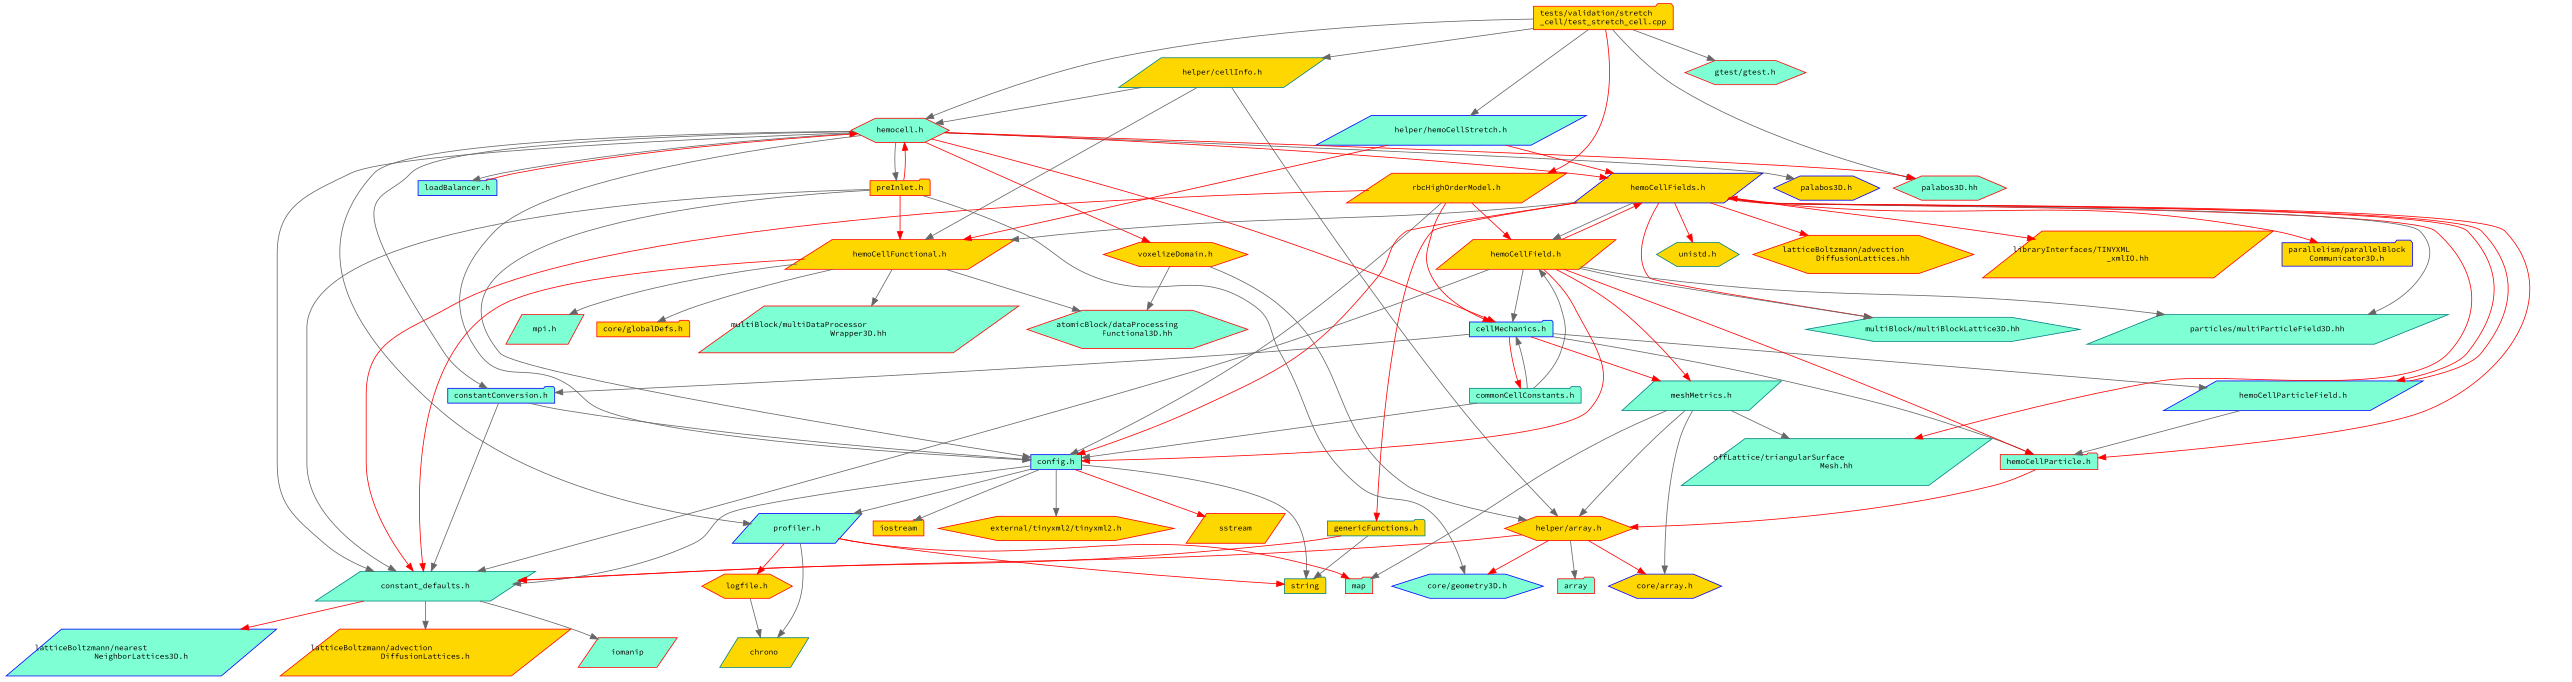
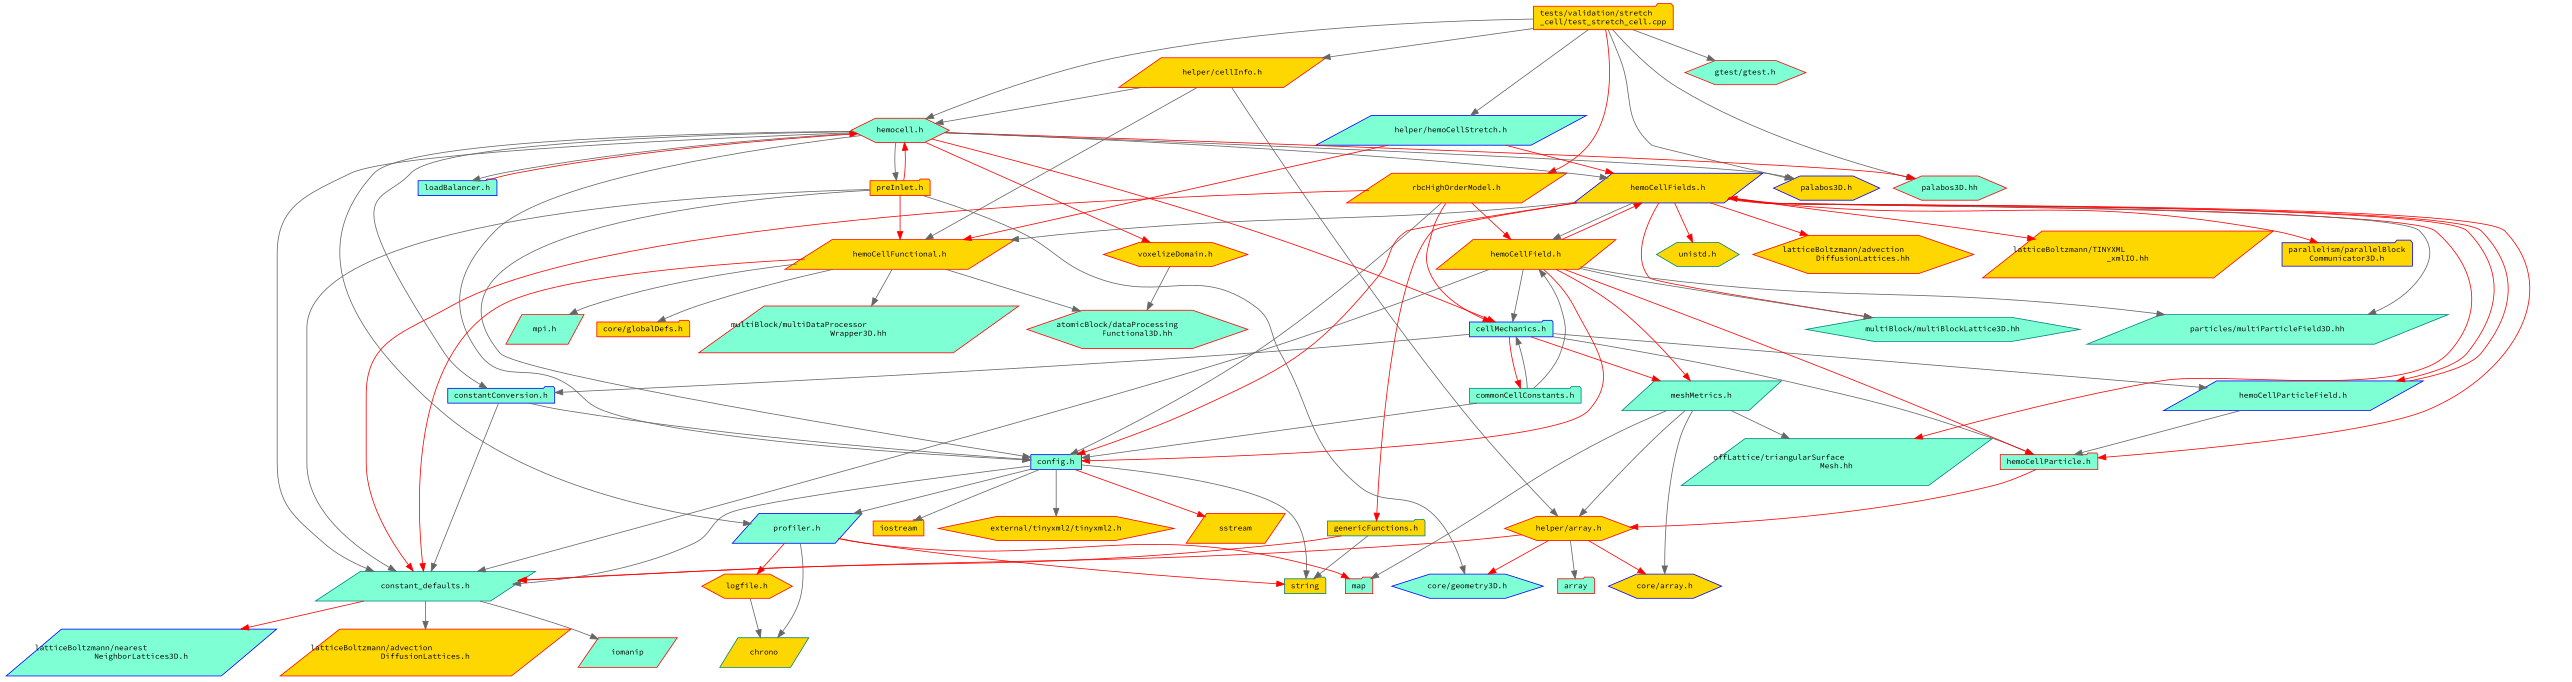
node "helper/cellInfo.h": color teal -> red
edge "tests/validation/stretch _cell/test_stretch_cell.cpp" -> "palabos3D.h": added
edge "hemocell.h" -> "hemoCellFields.h": color red -> gray40
node "libraryInterfaces/TINYXML _xmlIO.hh": label "libraryInterfaces/TINYXML _xmlIO.hh" -> "latticeBoltzmann/TINYXML _xmlIO.hh"
edge "voxelizeDomain.h" -> "helper/array.h": removed
